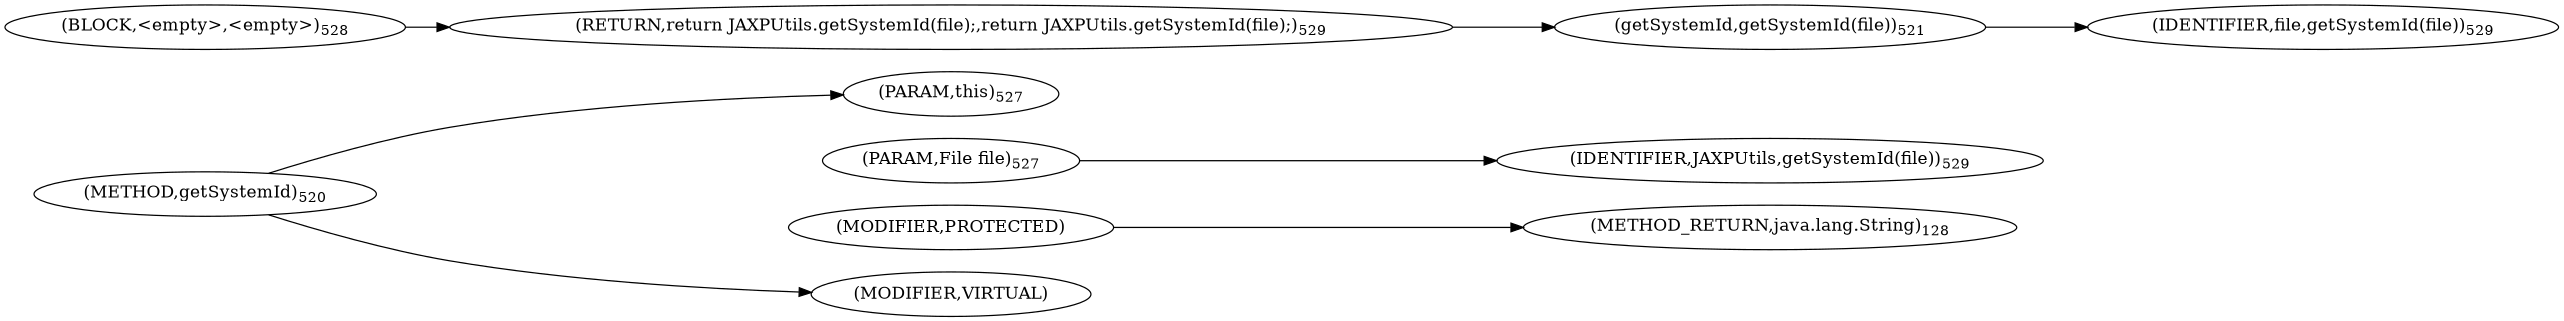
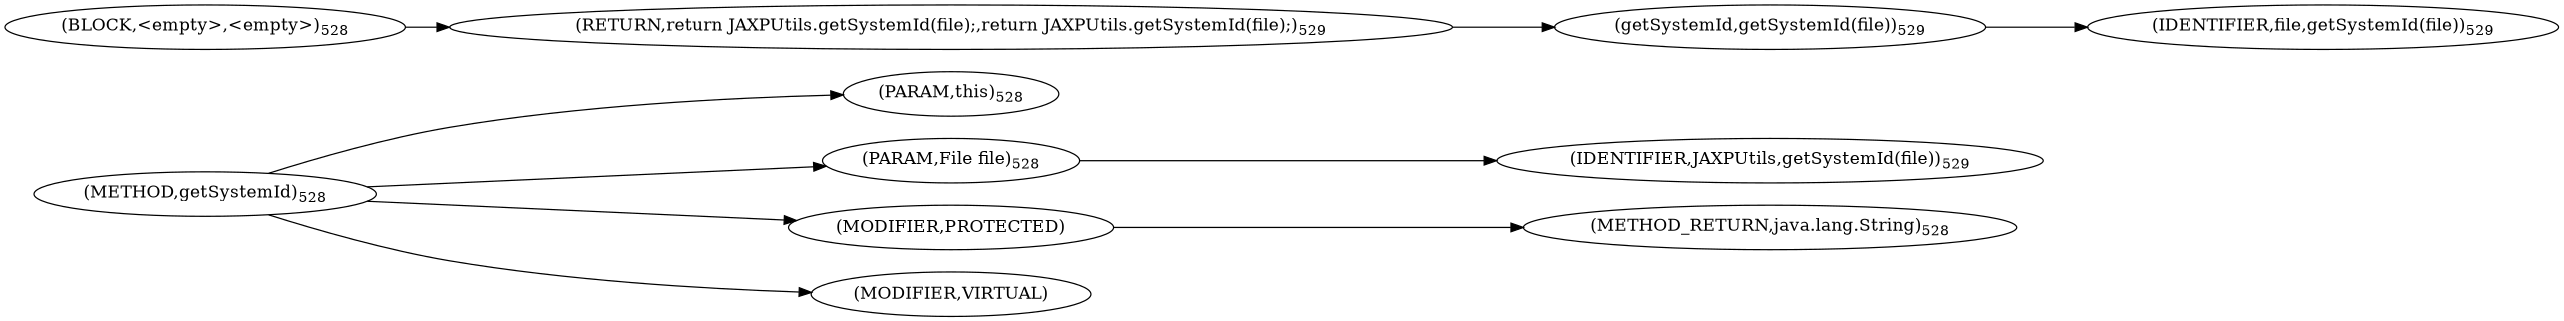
node "(getSystemId,getSystemId(file))": text "521" -> "529"
node "(PARAM,this)": text "527" -> "528"
node "(PARAM,File file)": text "527" -> "528"
edge "(METHOD,getSystemId)" -> "(PARAM,File file)": added
node "(METHOD,getSystemId)": text "520" -> "528"
edge "(METHOD,getSystemId)" -> "(MODIFIER,PROTECTED)": added
node "(METHOD_RETURN,java.lang.String)": text "128" -> "528"
